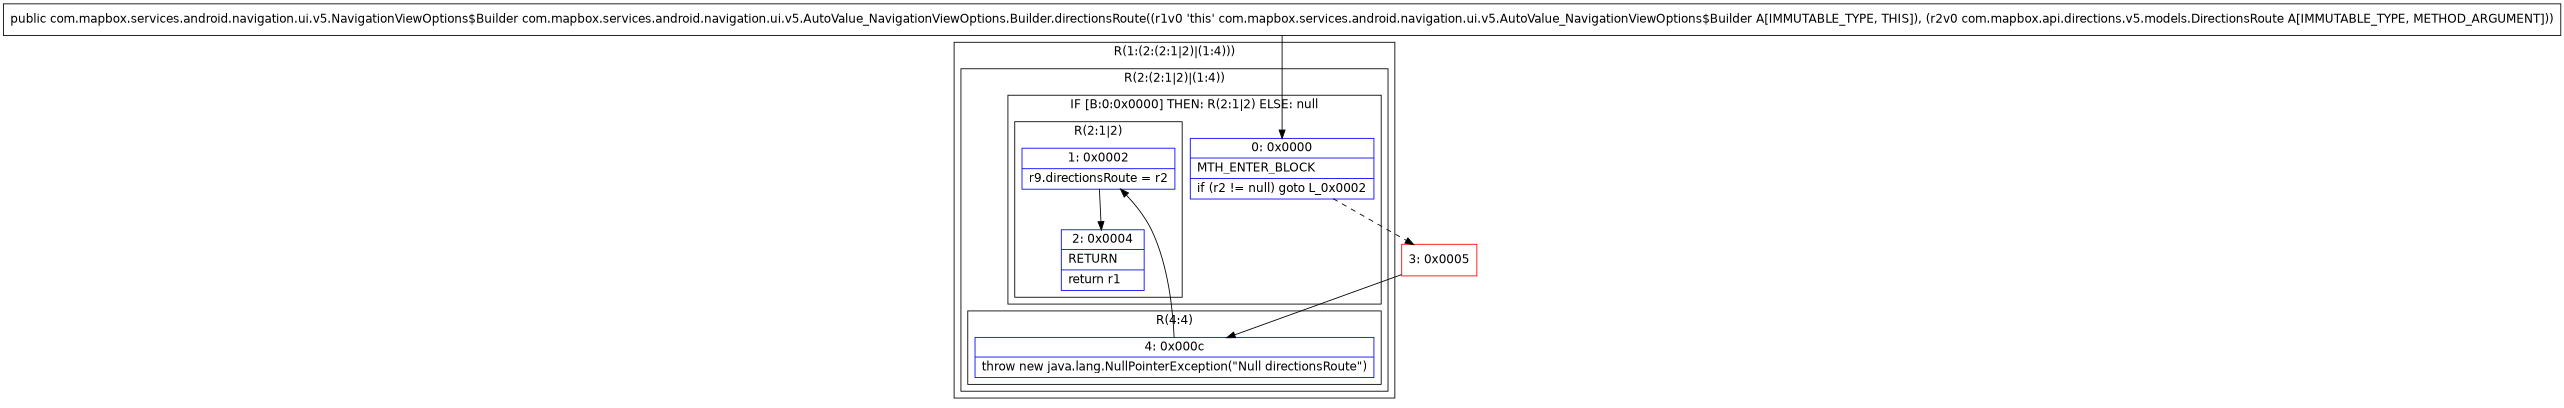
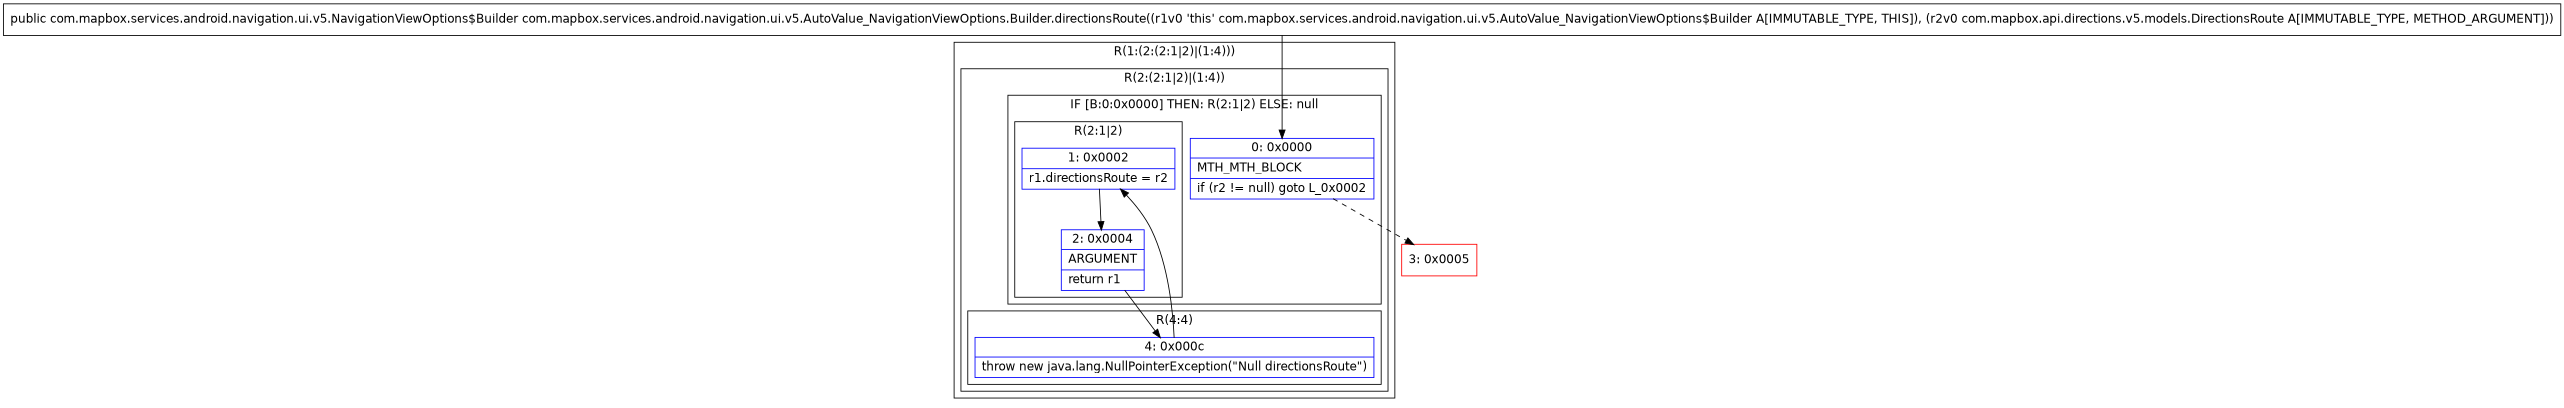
node "0: 0x0000": text "MTH_ENTER_BLOCK" -> "MTH_MTH_BLOCK"
node "1: 0x0002": text "r9.directionsRoute = r2" -> "r1.directionsRoute = r2"
node "2: 0x0004": text "RETURN" -> "ARGUMENT"
edge "3: 0x0005" -> "4: 0x000c": now "2: 0x0004" -> "4: 0x000c"
